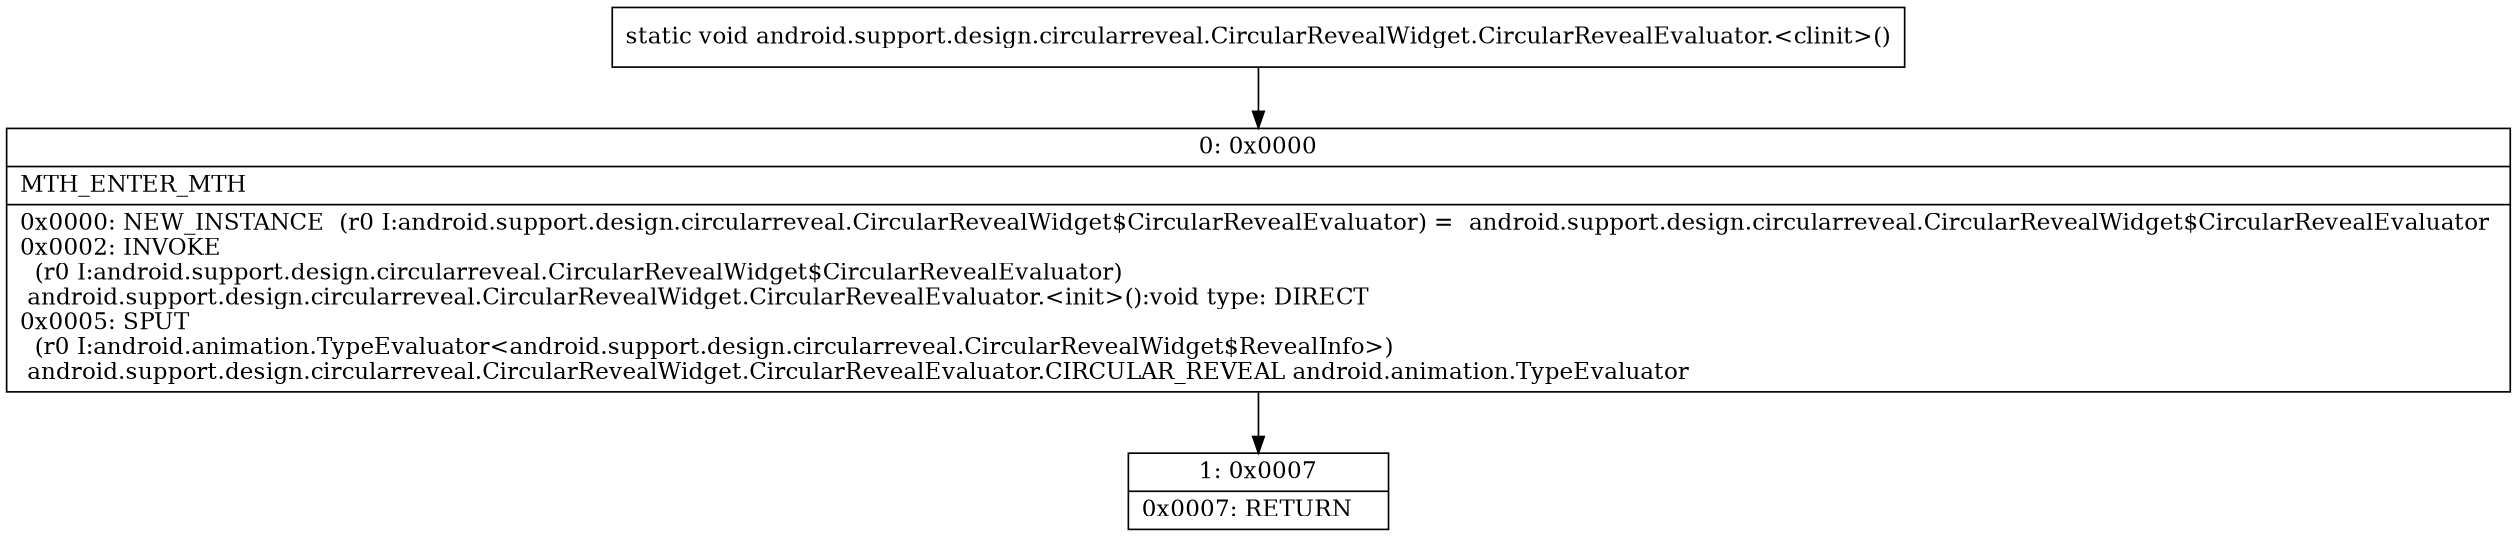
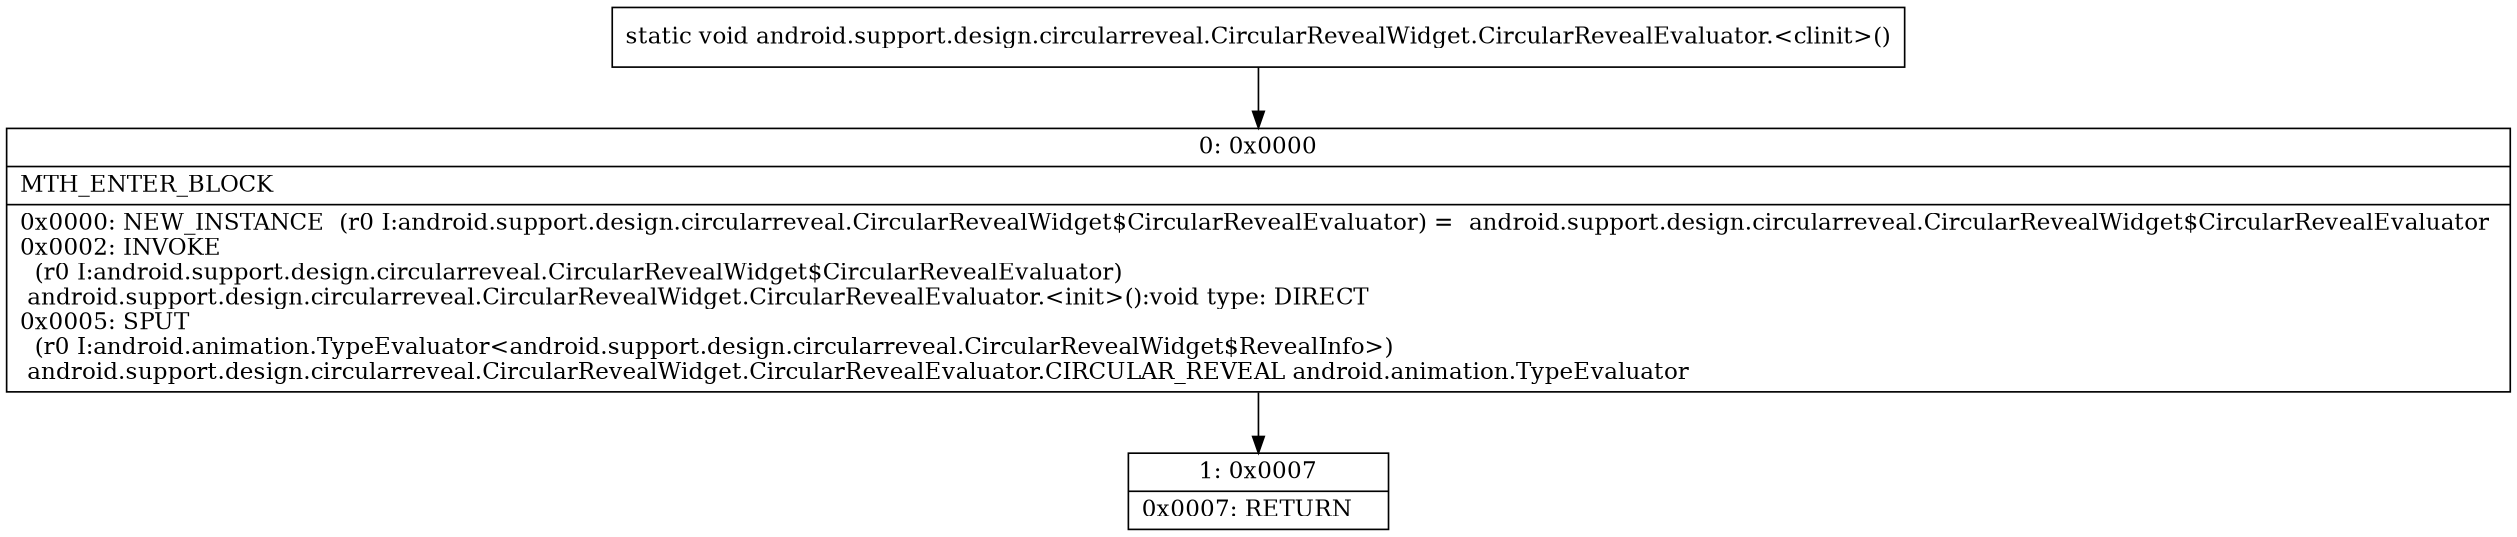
node "0: 0x0000": text "MTH_ENTER_MTH" -> "MTH_ENTER_BLOCK"
